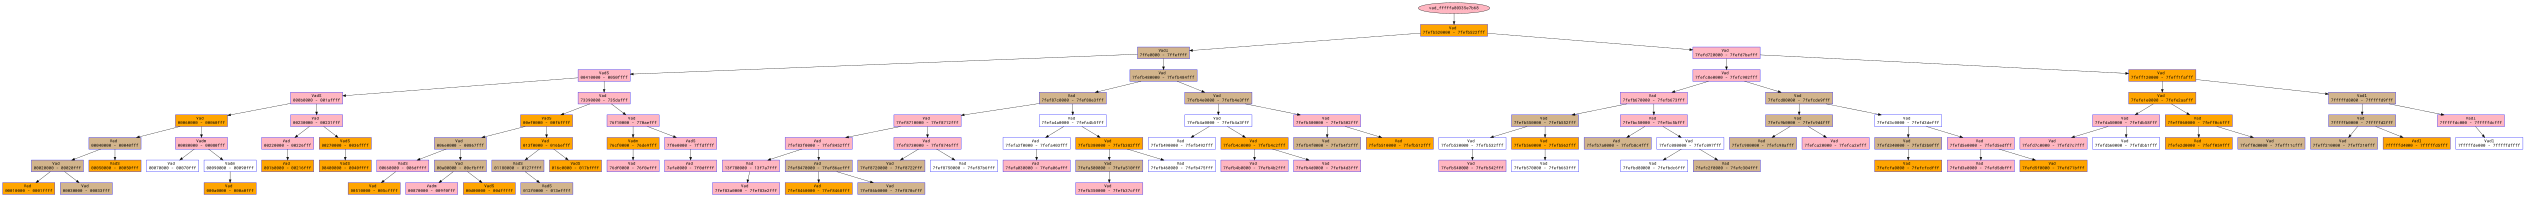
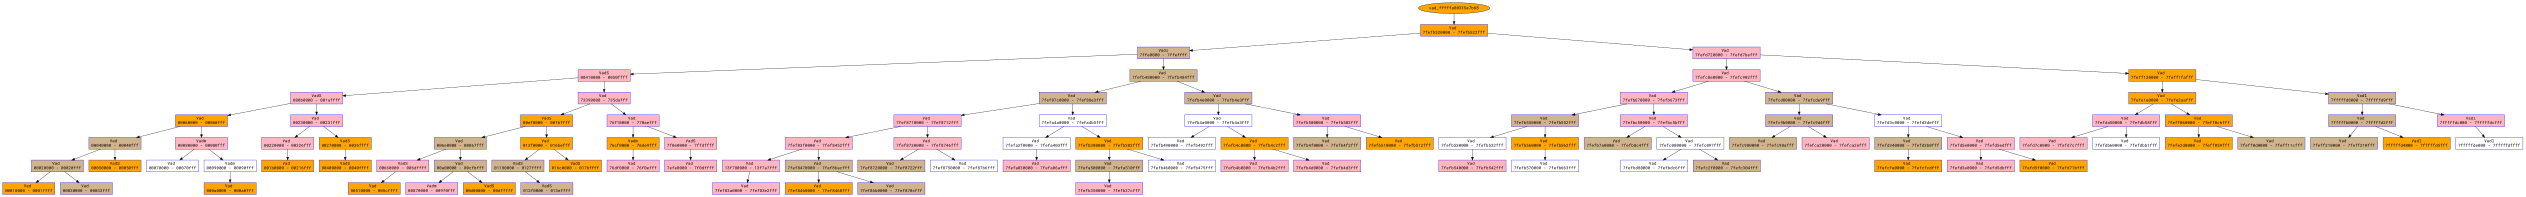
node "vad_fffffa80335e7b68": fillcolor lightpink -> orange
